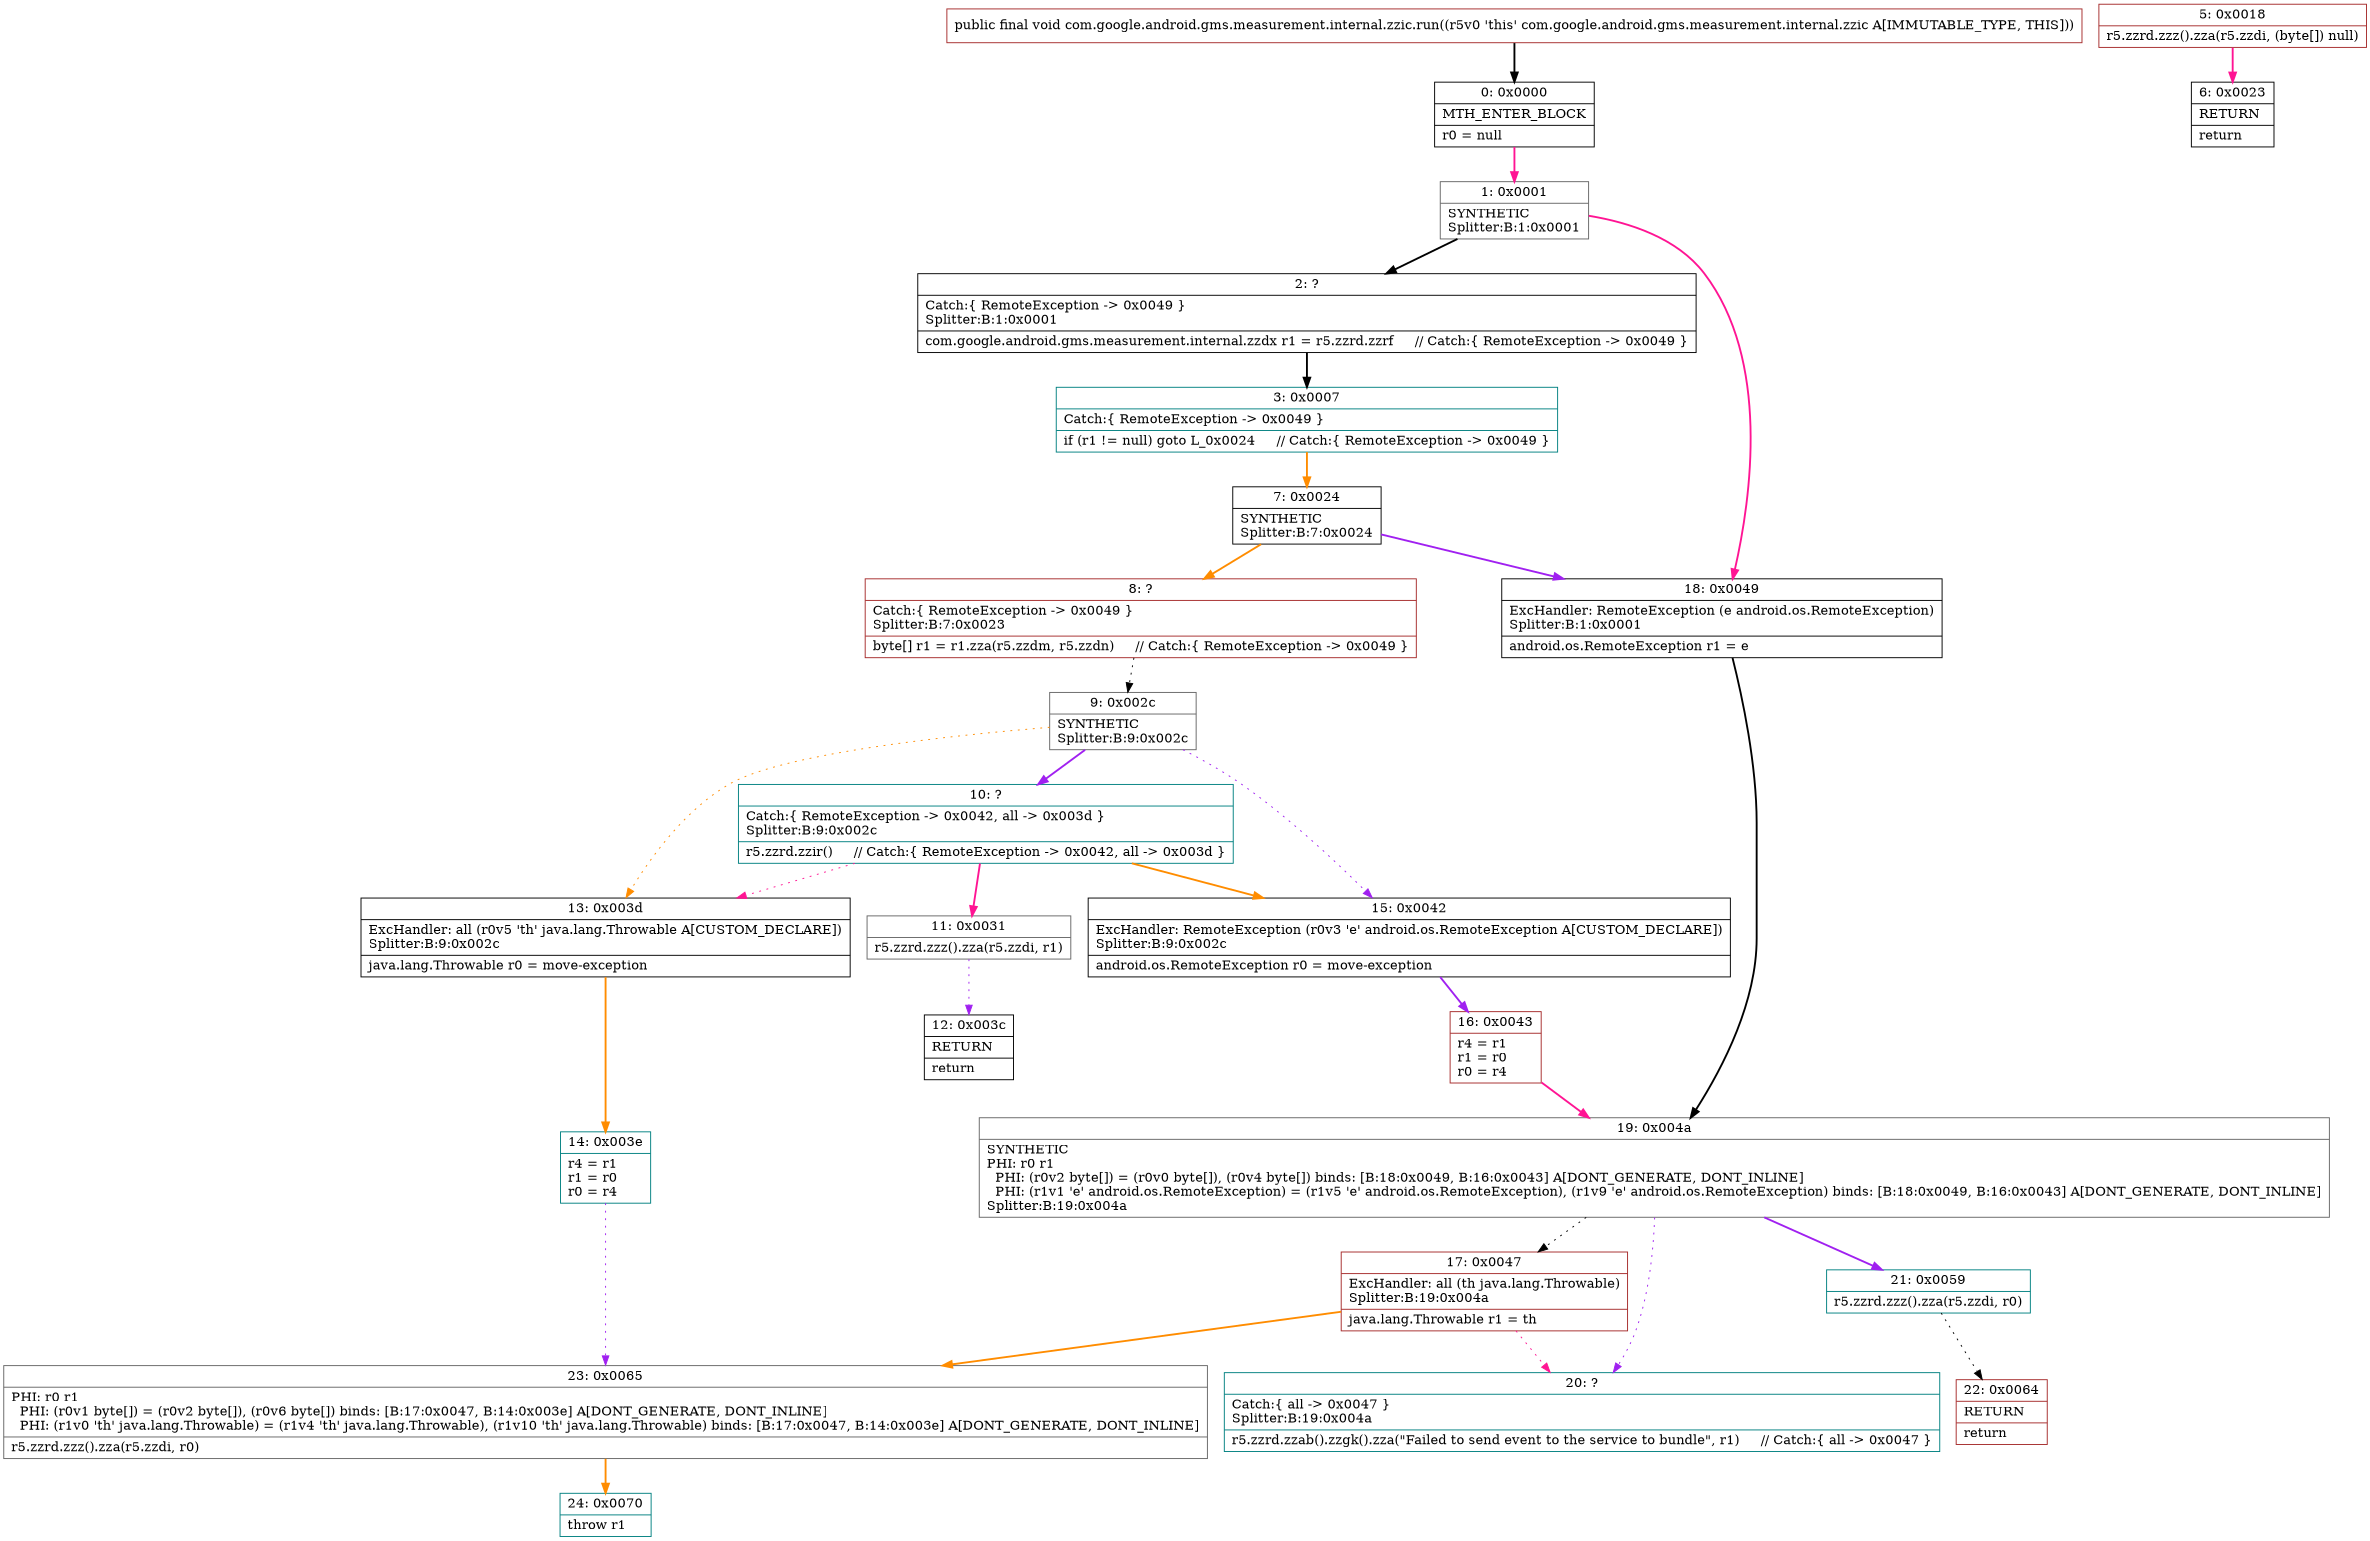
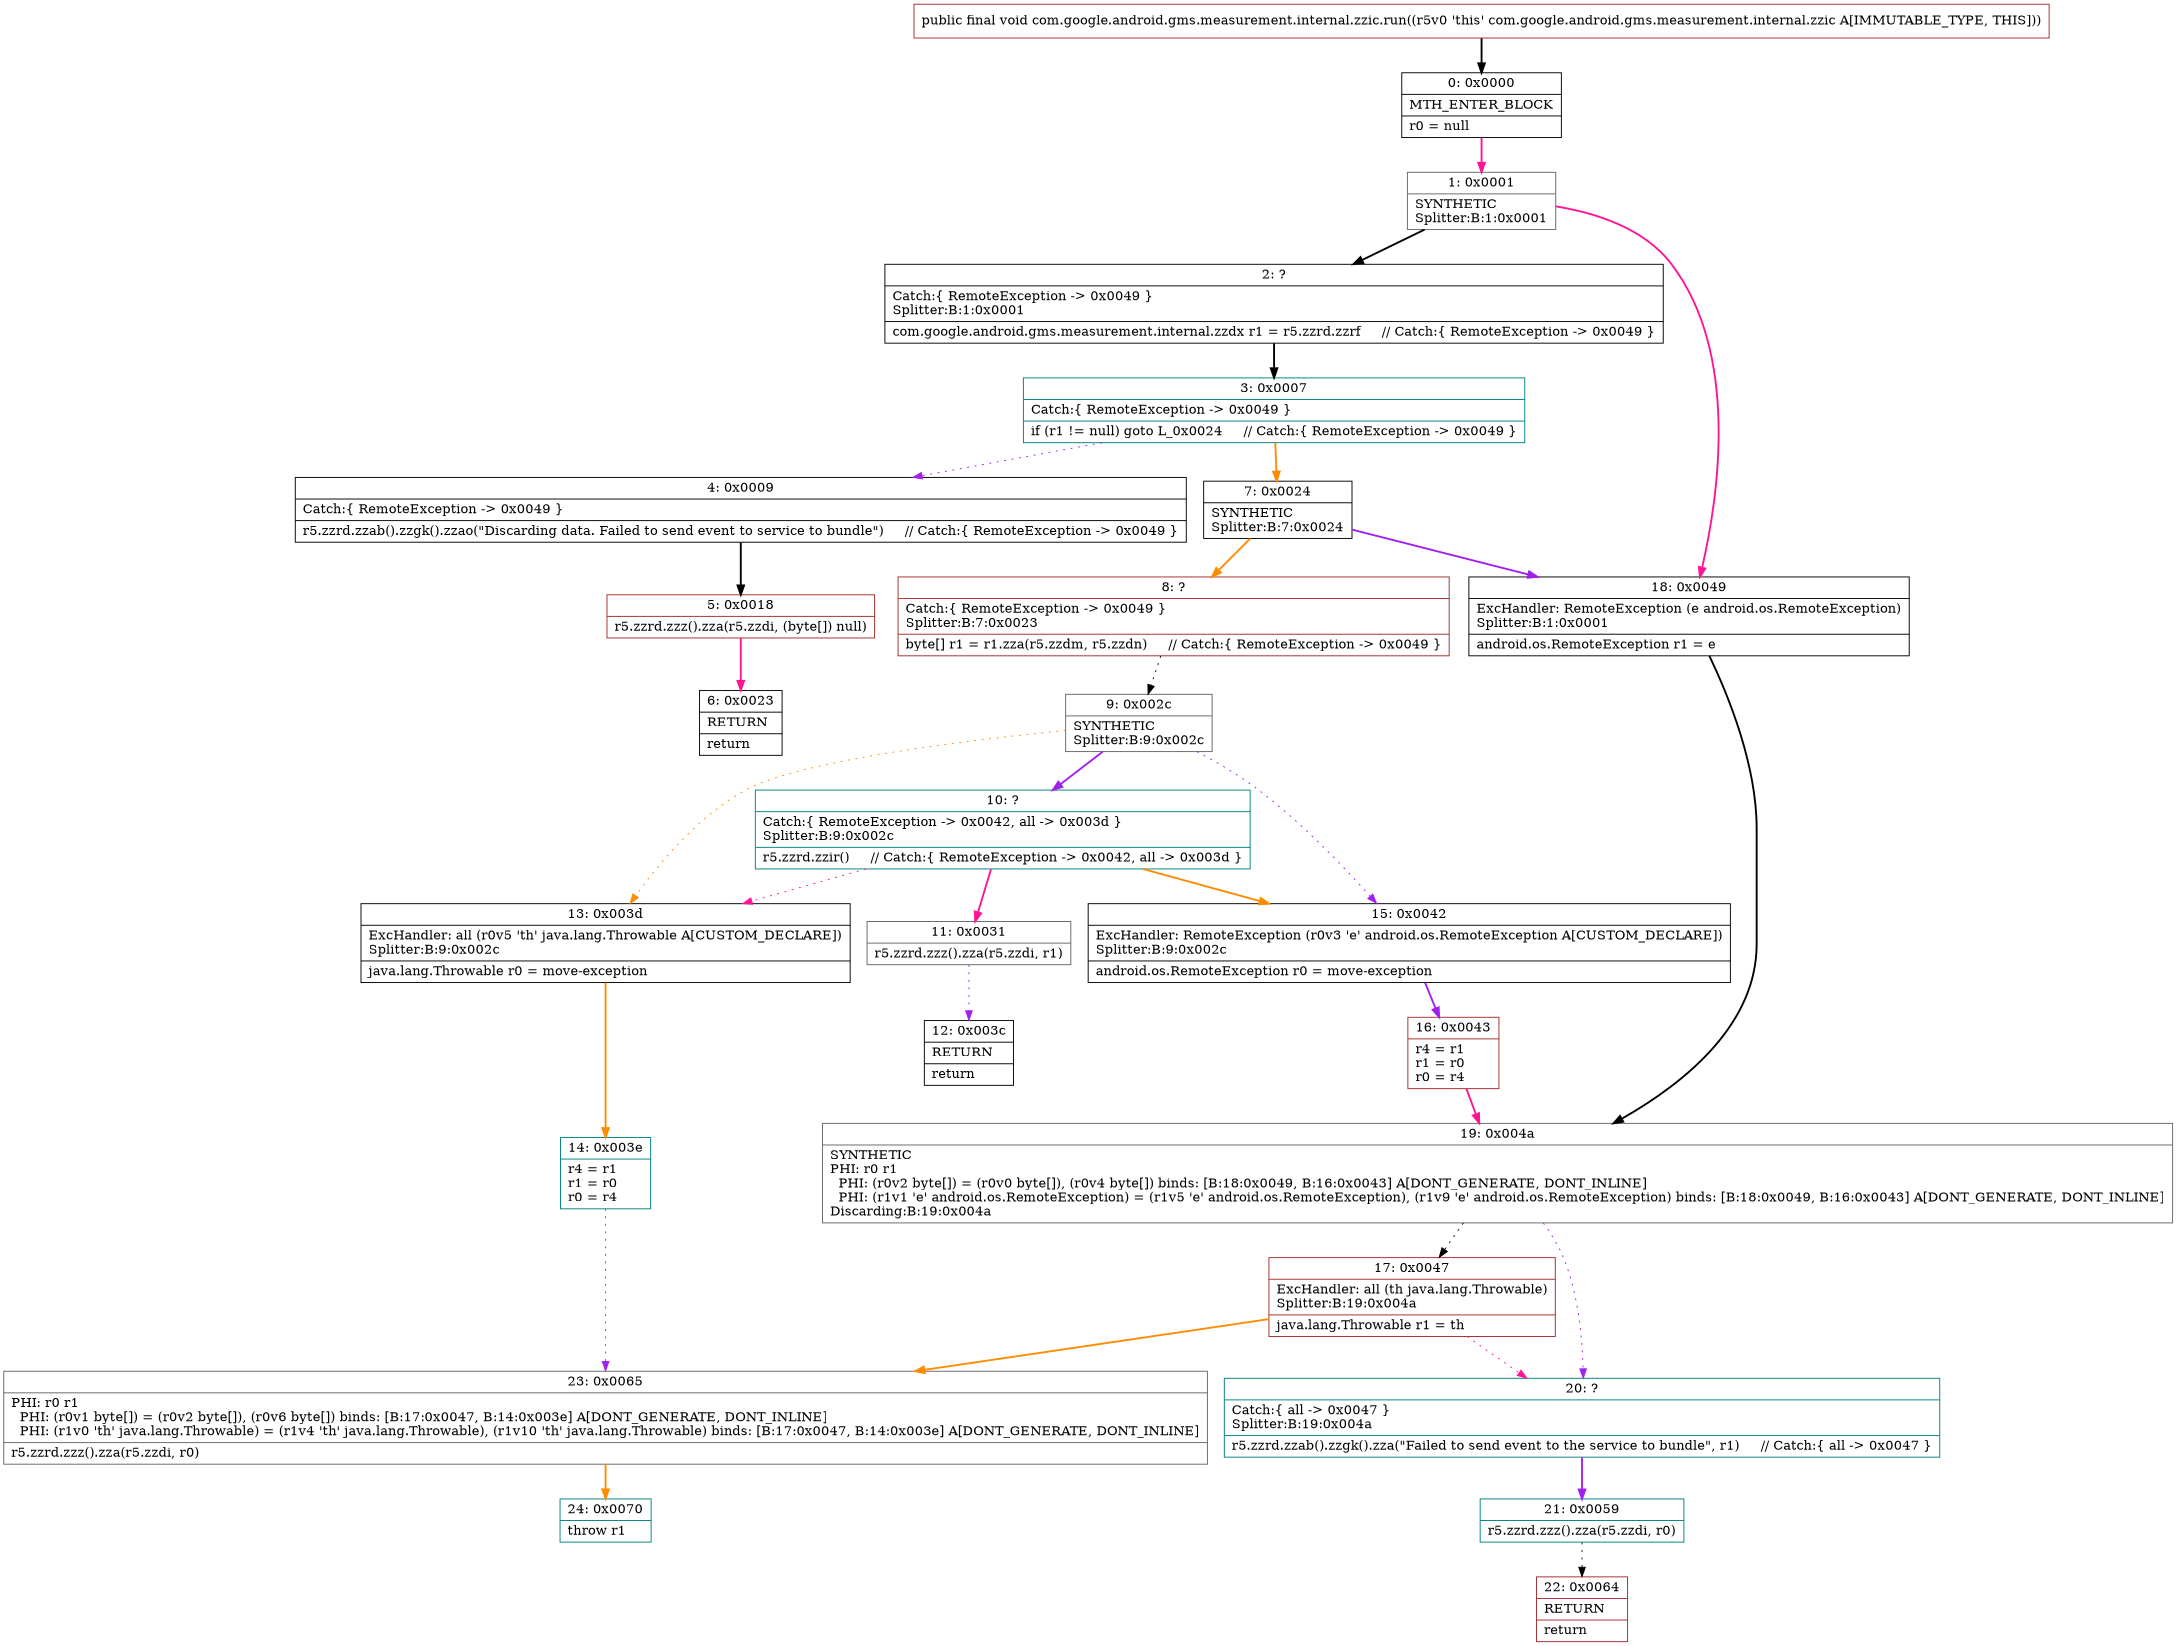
node "4: 0x0009": added
node "19: 0x004a": text "Splitter:B:19:0x004a" -> "Discarding:B:19:0x004a"
edge "19: 0x004a" -> "21: 0x0059": now "20: ?" -> "21: 0x0059"
